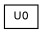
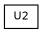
node "U0": label "U0" -> "U2"
